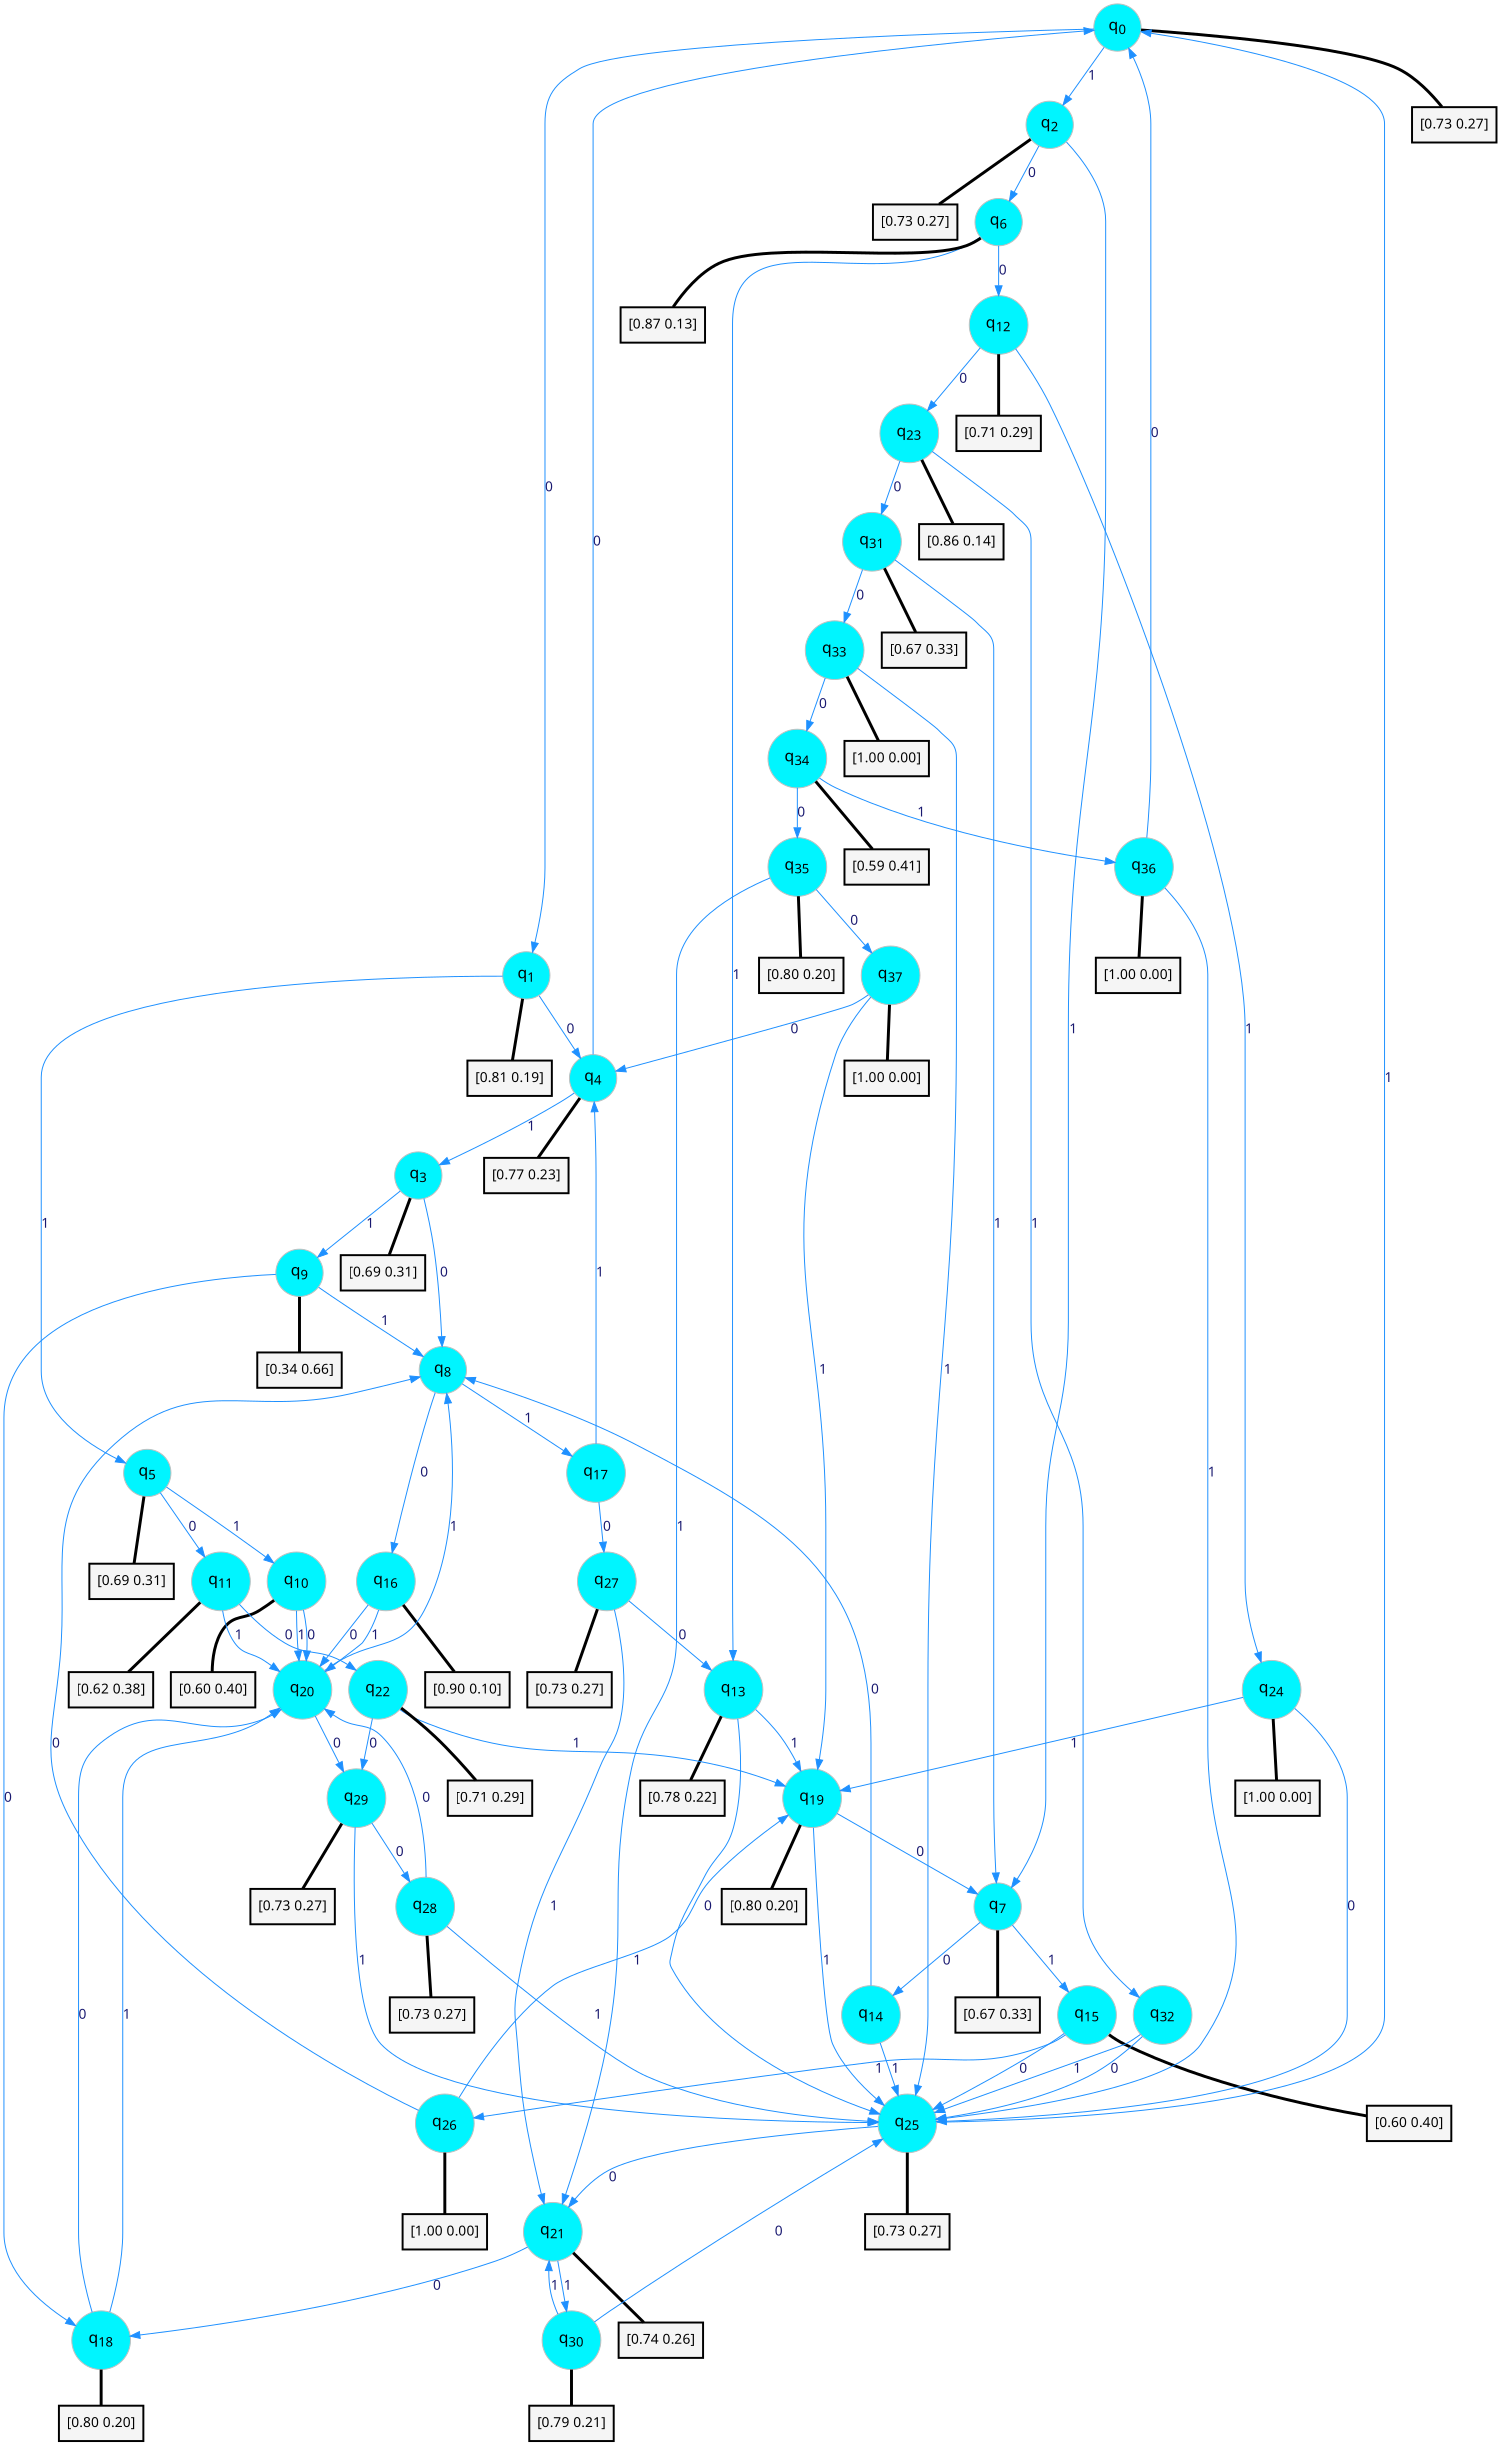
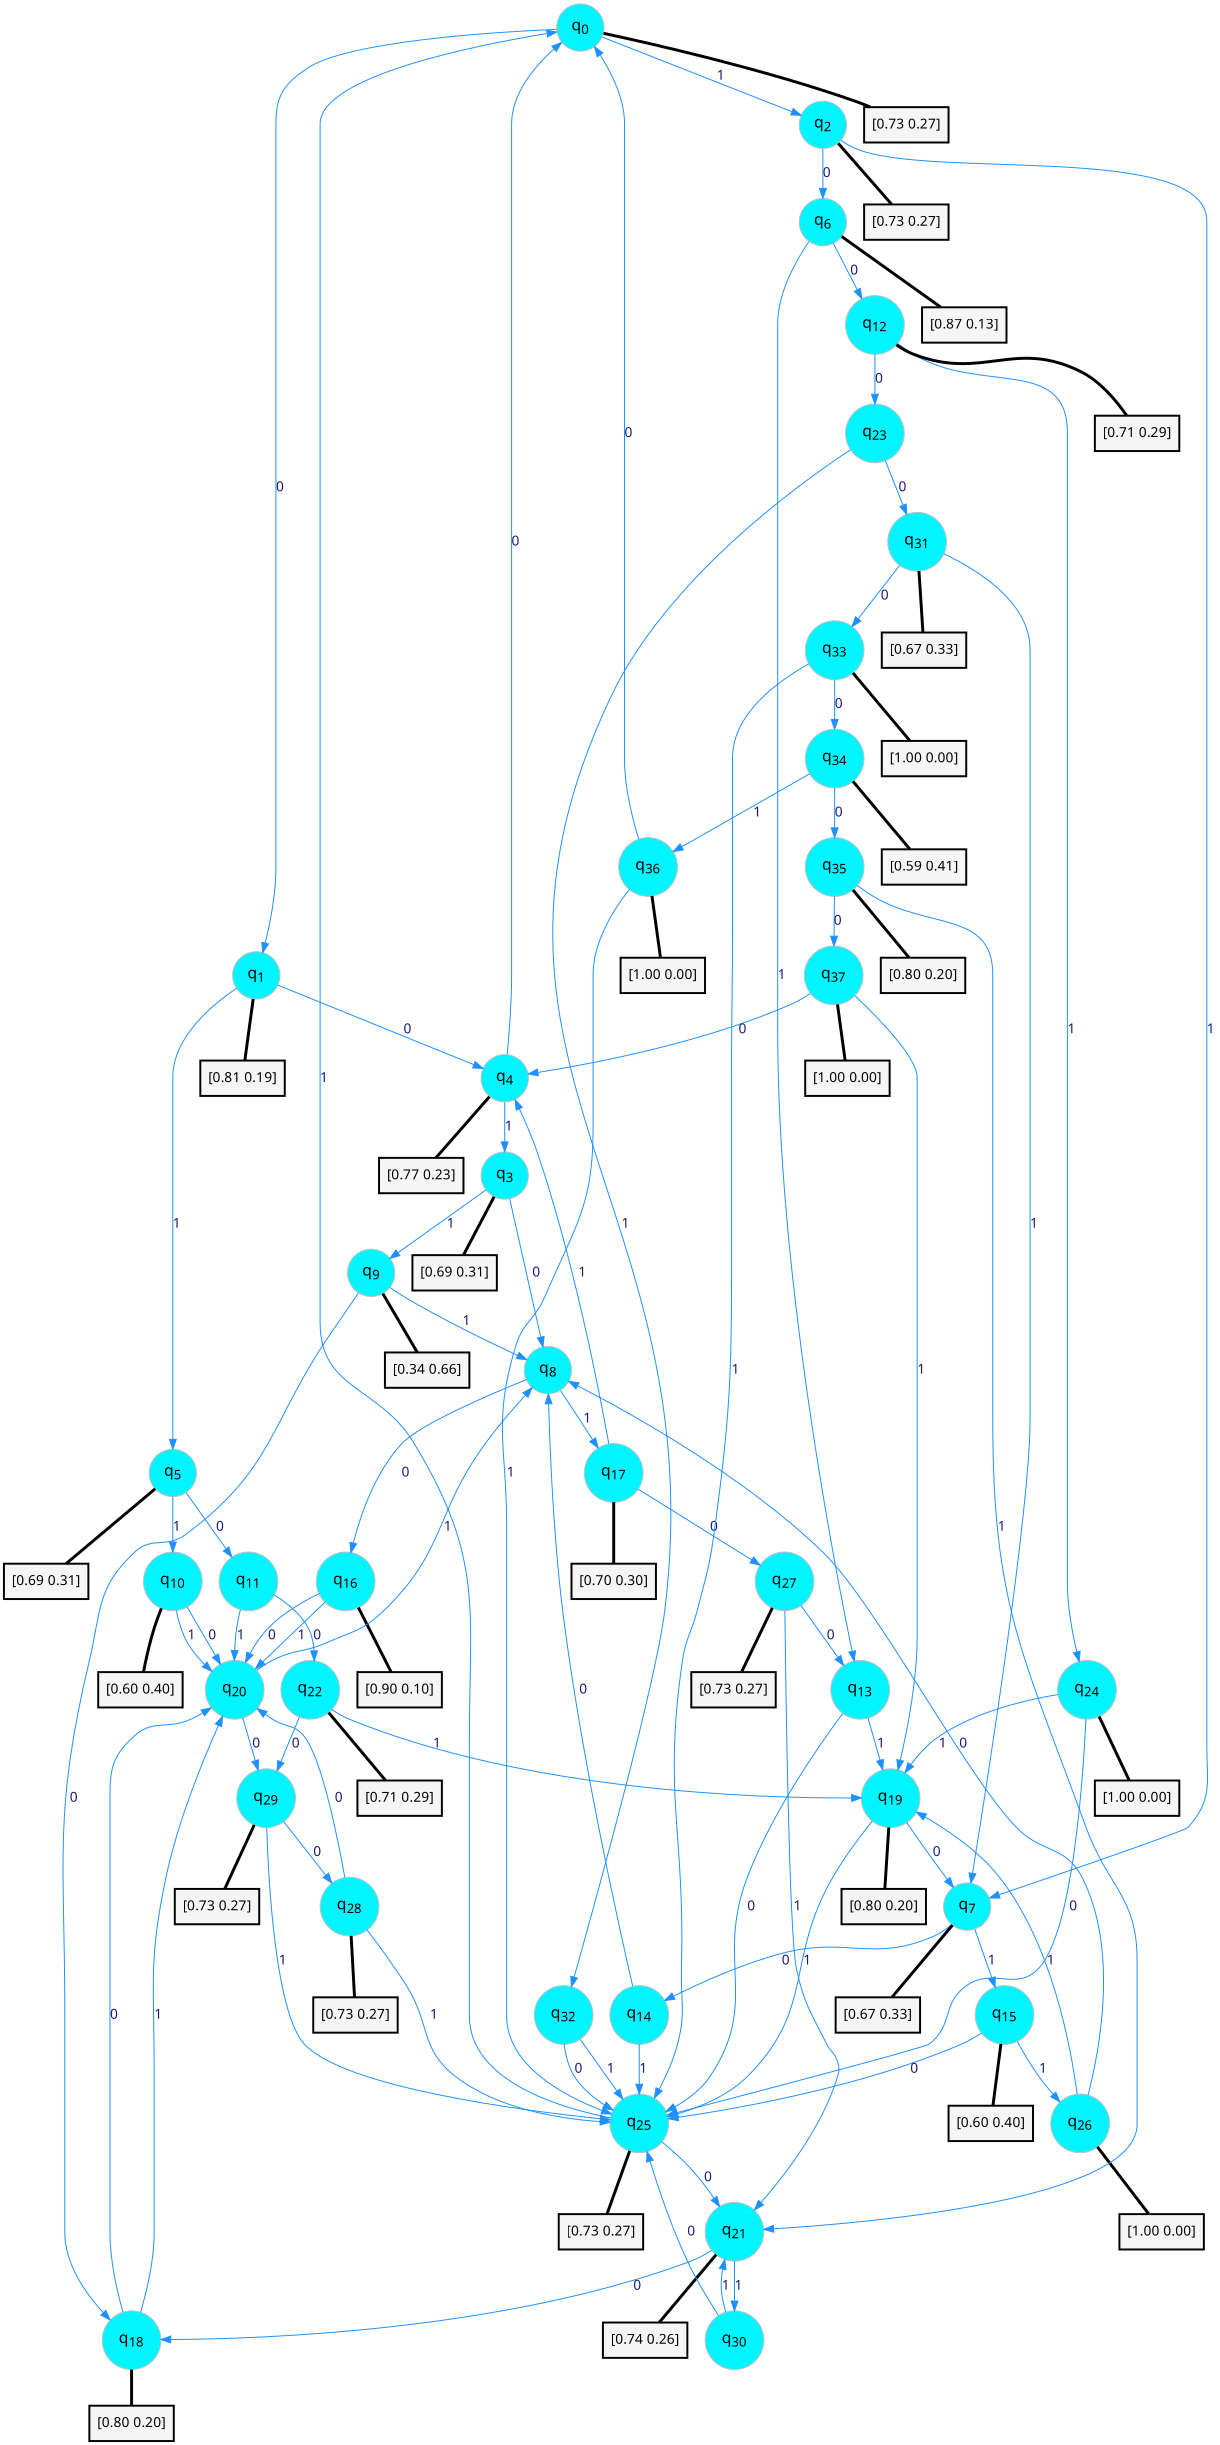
node "[0.86 0.14]": removed
node "[0.70 0.30]": added
node "[0.62 0.38]": removed
node "[0.78 0.22]": removed
node "[0.79 0.21]": removed
